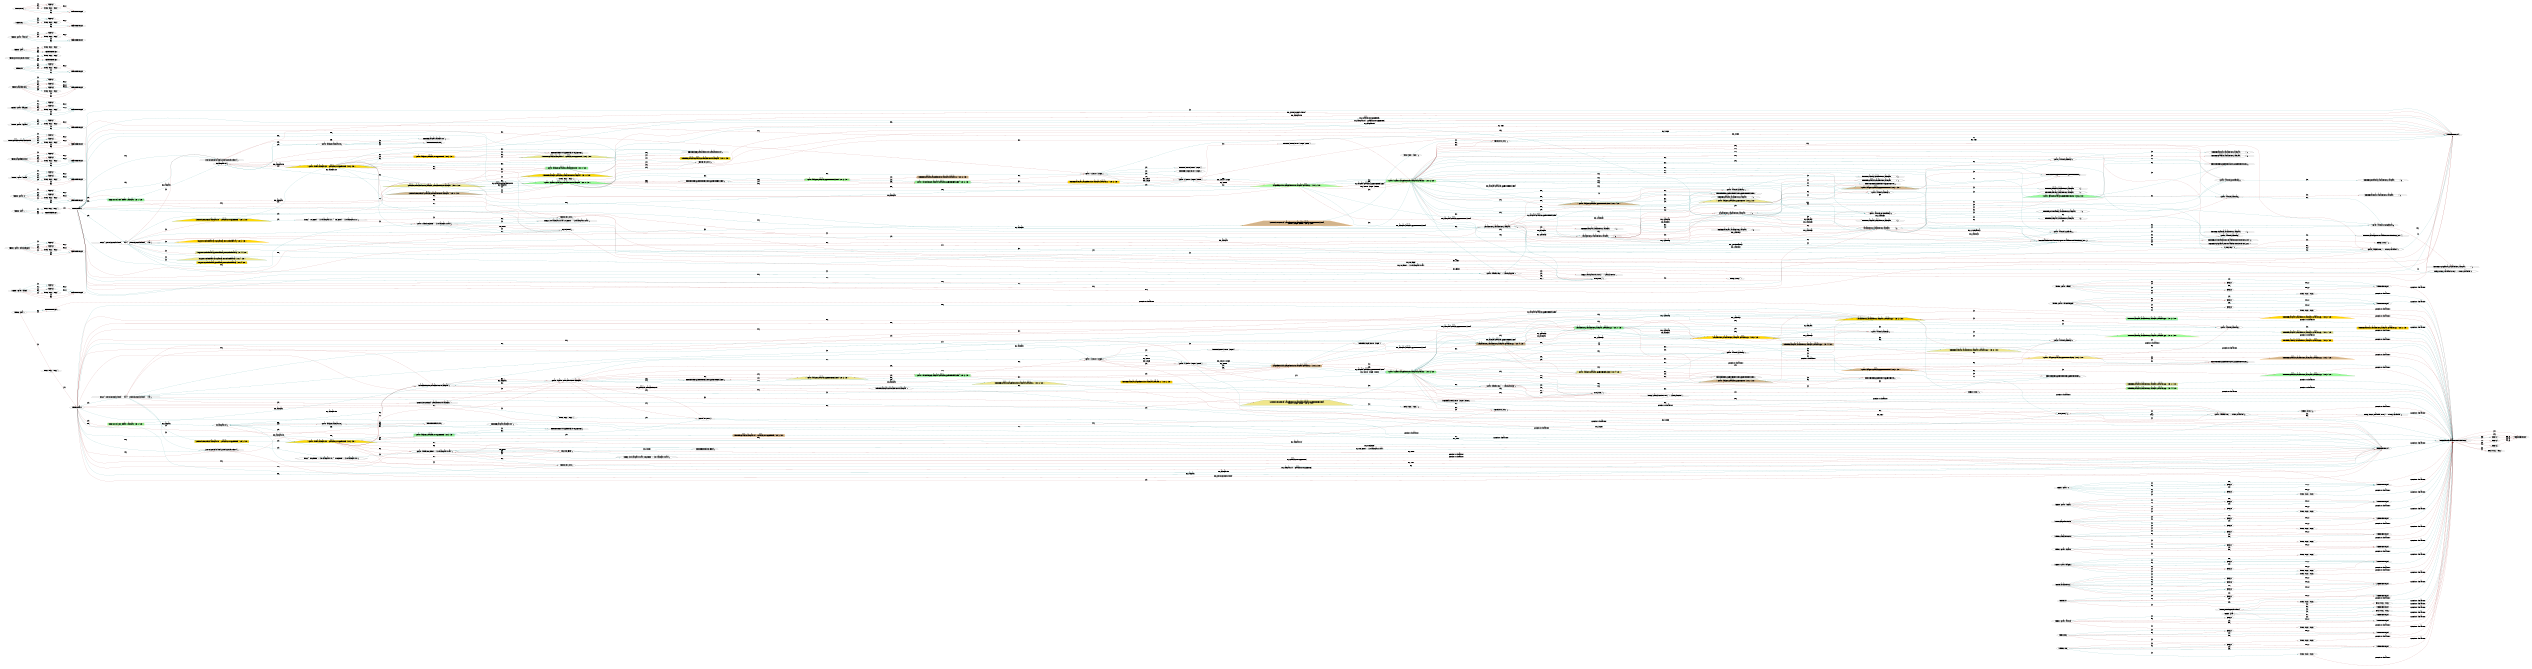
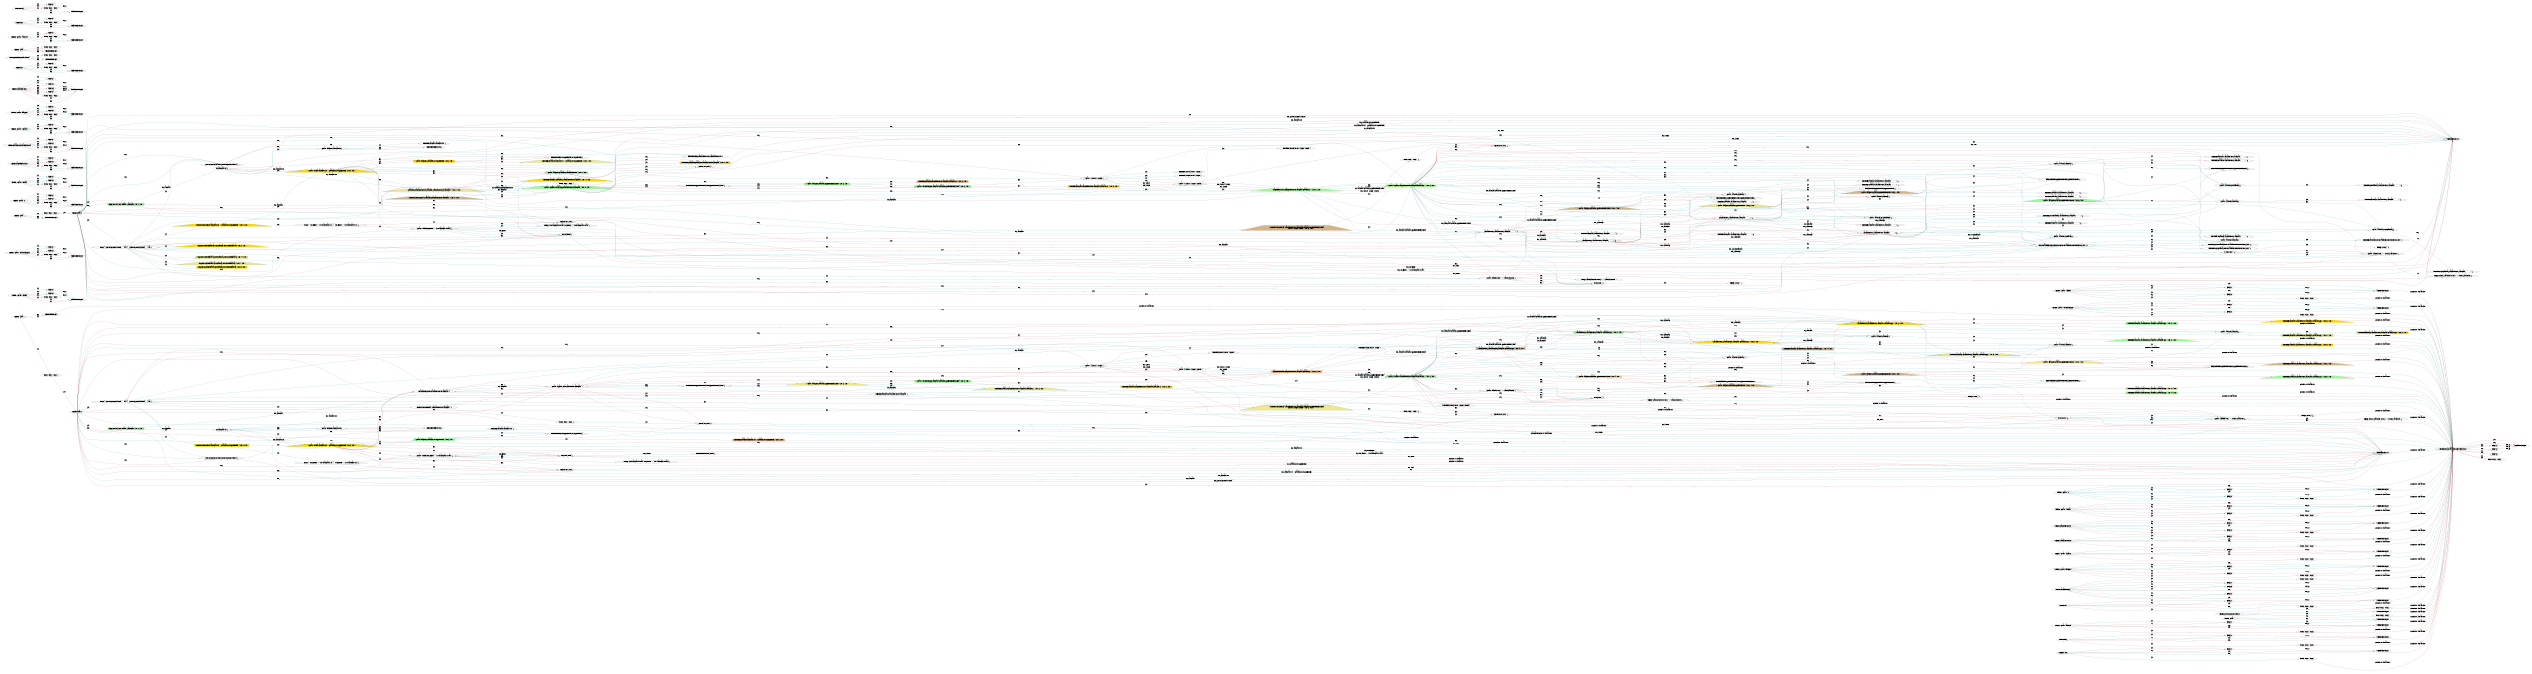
node "(PARAM,p4)": added
edge "(CreateCacheDirectories,CreateCacheDirectories(cache_paths))" -> "(IDENTIFIER,cache_paths,CreateCacheDirectories(cache_paths))": label "DDG: GDataCache::CreateCacheDirectories" -> "AST: "
edge "(IDENTIFIER,cache_paths,CreateCacheDirectories(cache_paths))" -> "(METHOD,RemoveInvalidFilesFromPersistentDirectory)": label "Connection to Vulnerable Root" -> "CreateCacheDirectories to Vulnerable Root"
